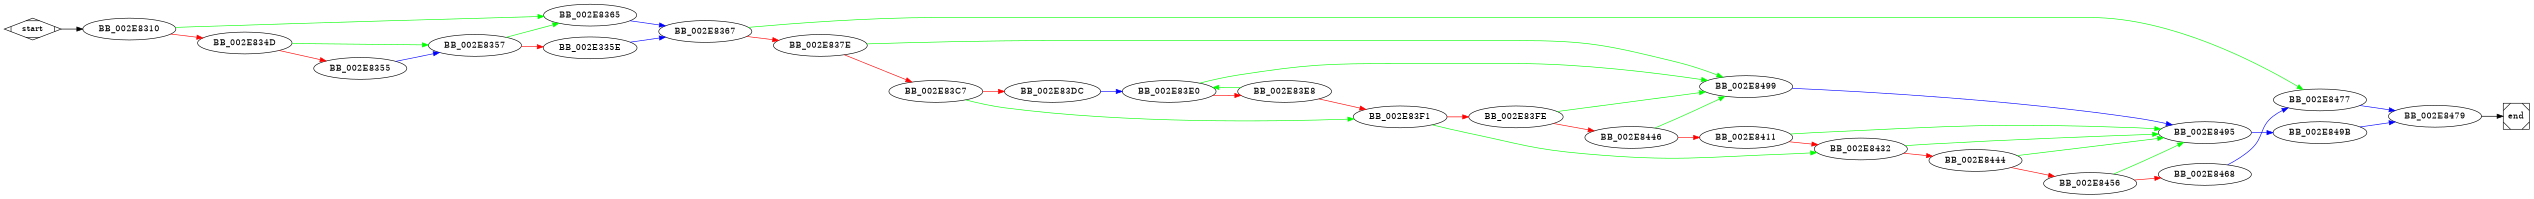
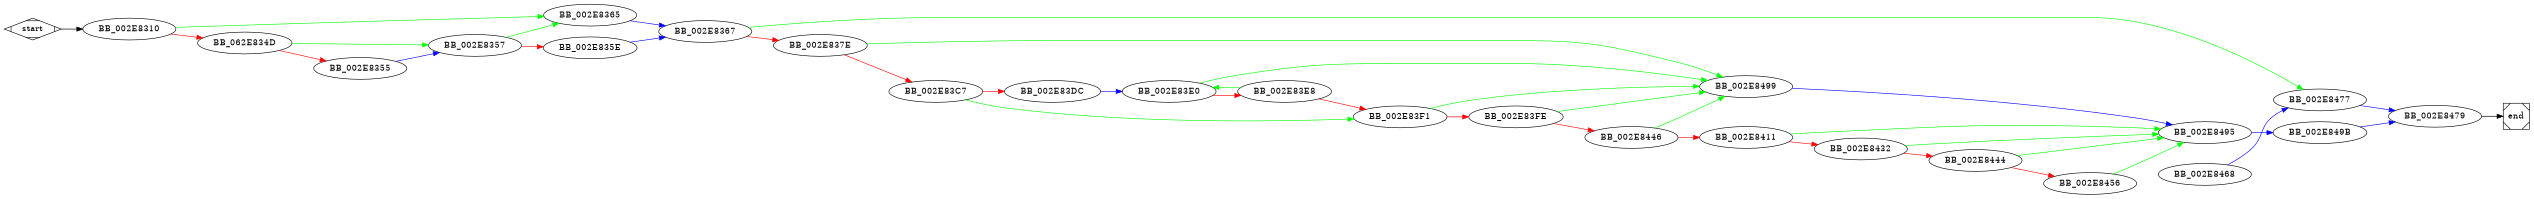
node "BB_002E834D": label "BB_002E834D" -> "BB_062E834D"
node "BB_002E335E": label "BB_002E335E" -> "BB_002E835E"
edge "BB_002E83F1" -> "BB_002E8432": now "BB_002E83F1" -> "BB_002E8499"
edge "BB_002E8456" -> "BB_002E8468": removed
